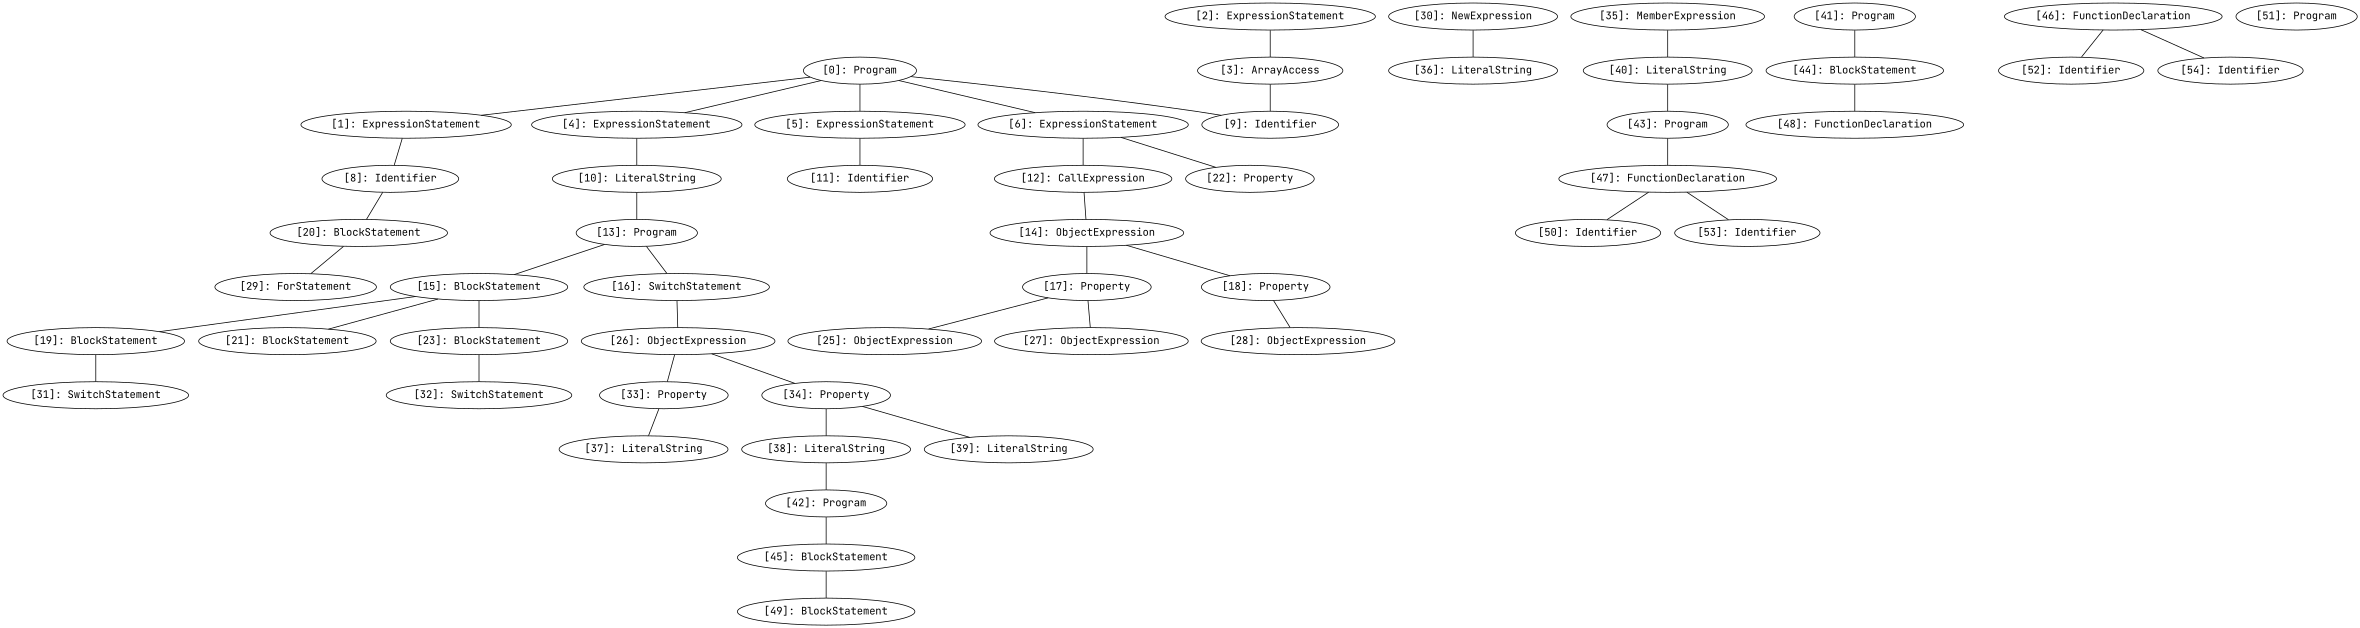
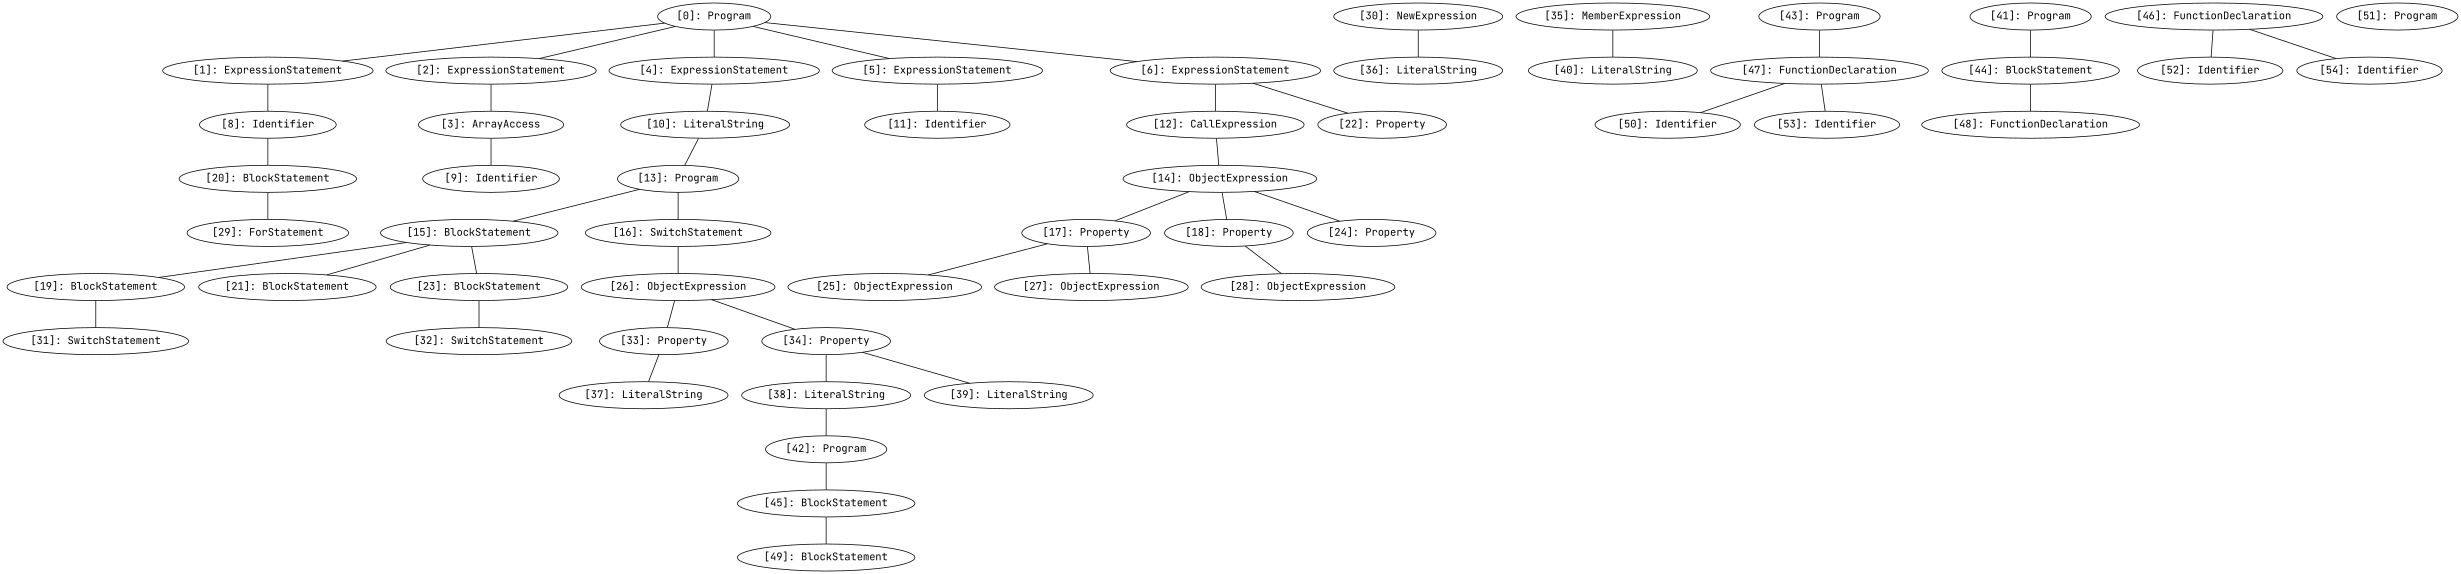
edge "[0]: Program" -- "[9]: Identifier": now "[0]: Program" -- "[2]: ExpressionStatement"
edge "[40]: LiteralString" -- "[43]: Program": removed
node "[24]: Property": added
